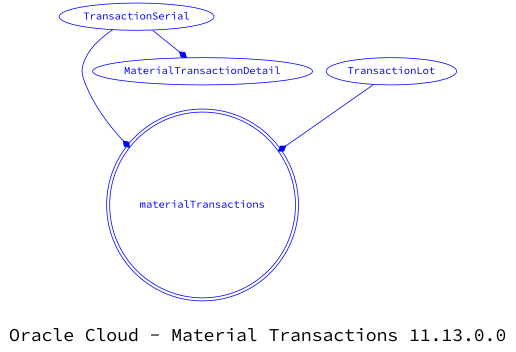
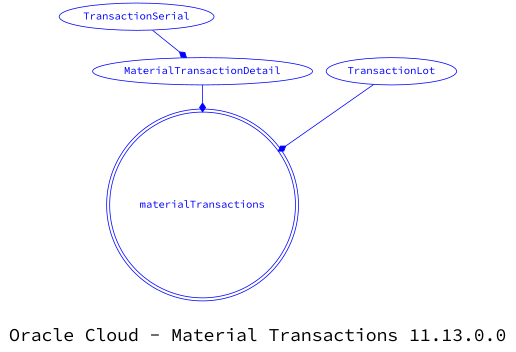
edge "TransactionSerial" -> "materialTransactions": now "MaterialTransactionDetail" -> "materialTransactions"
